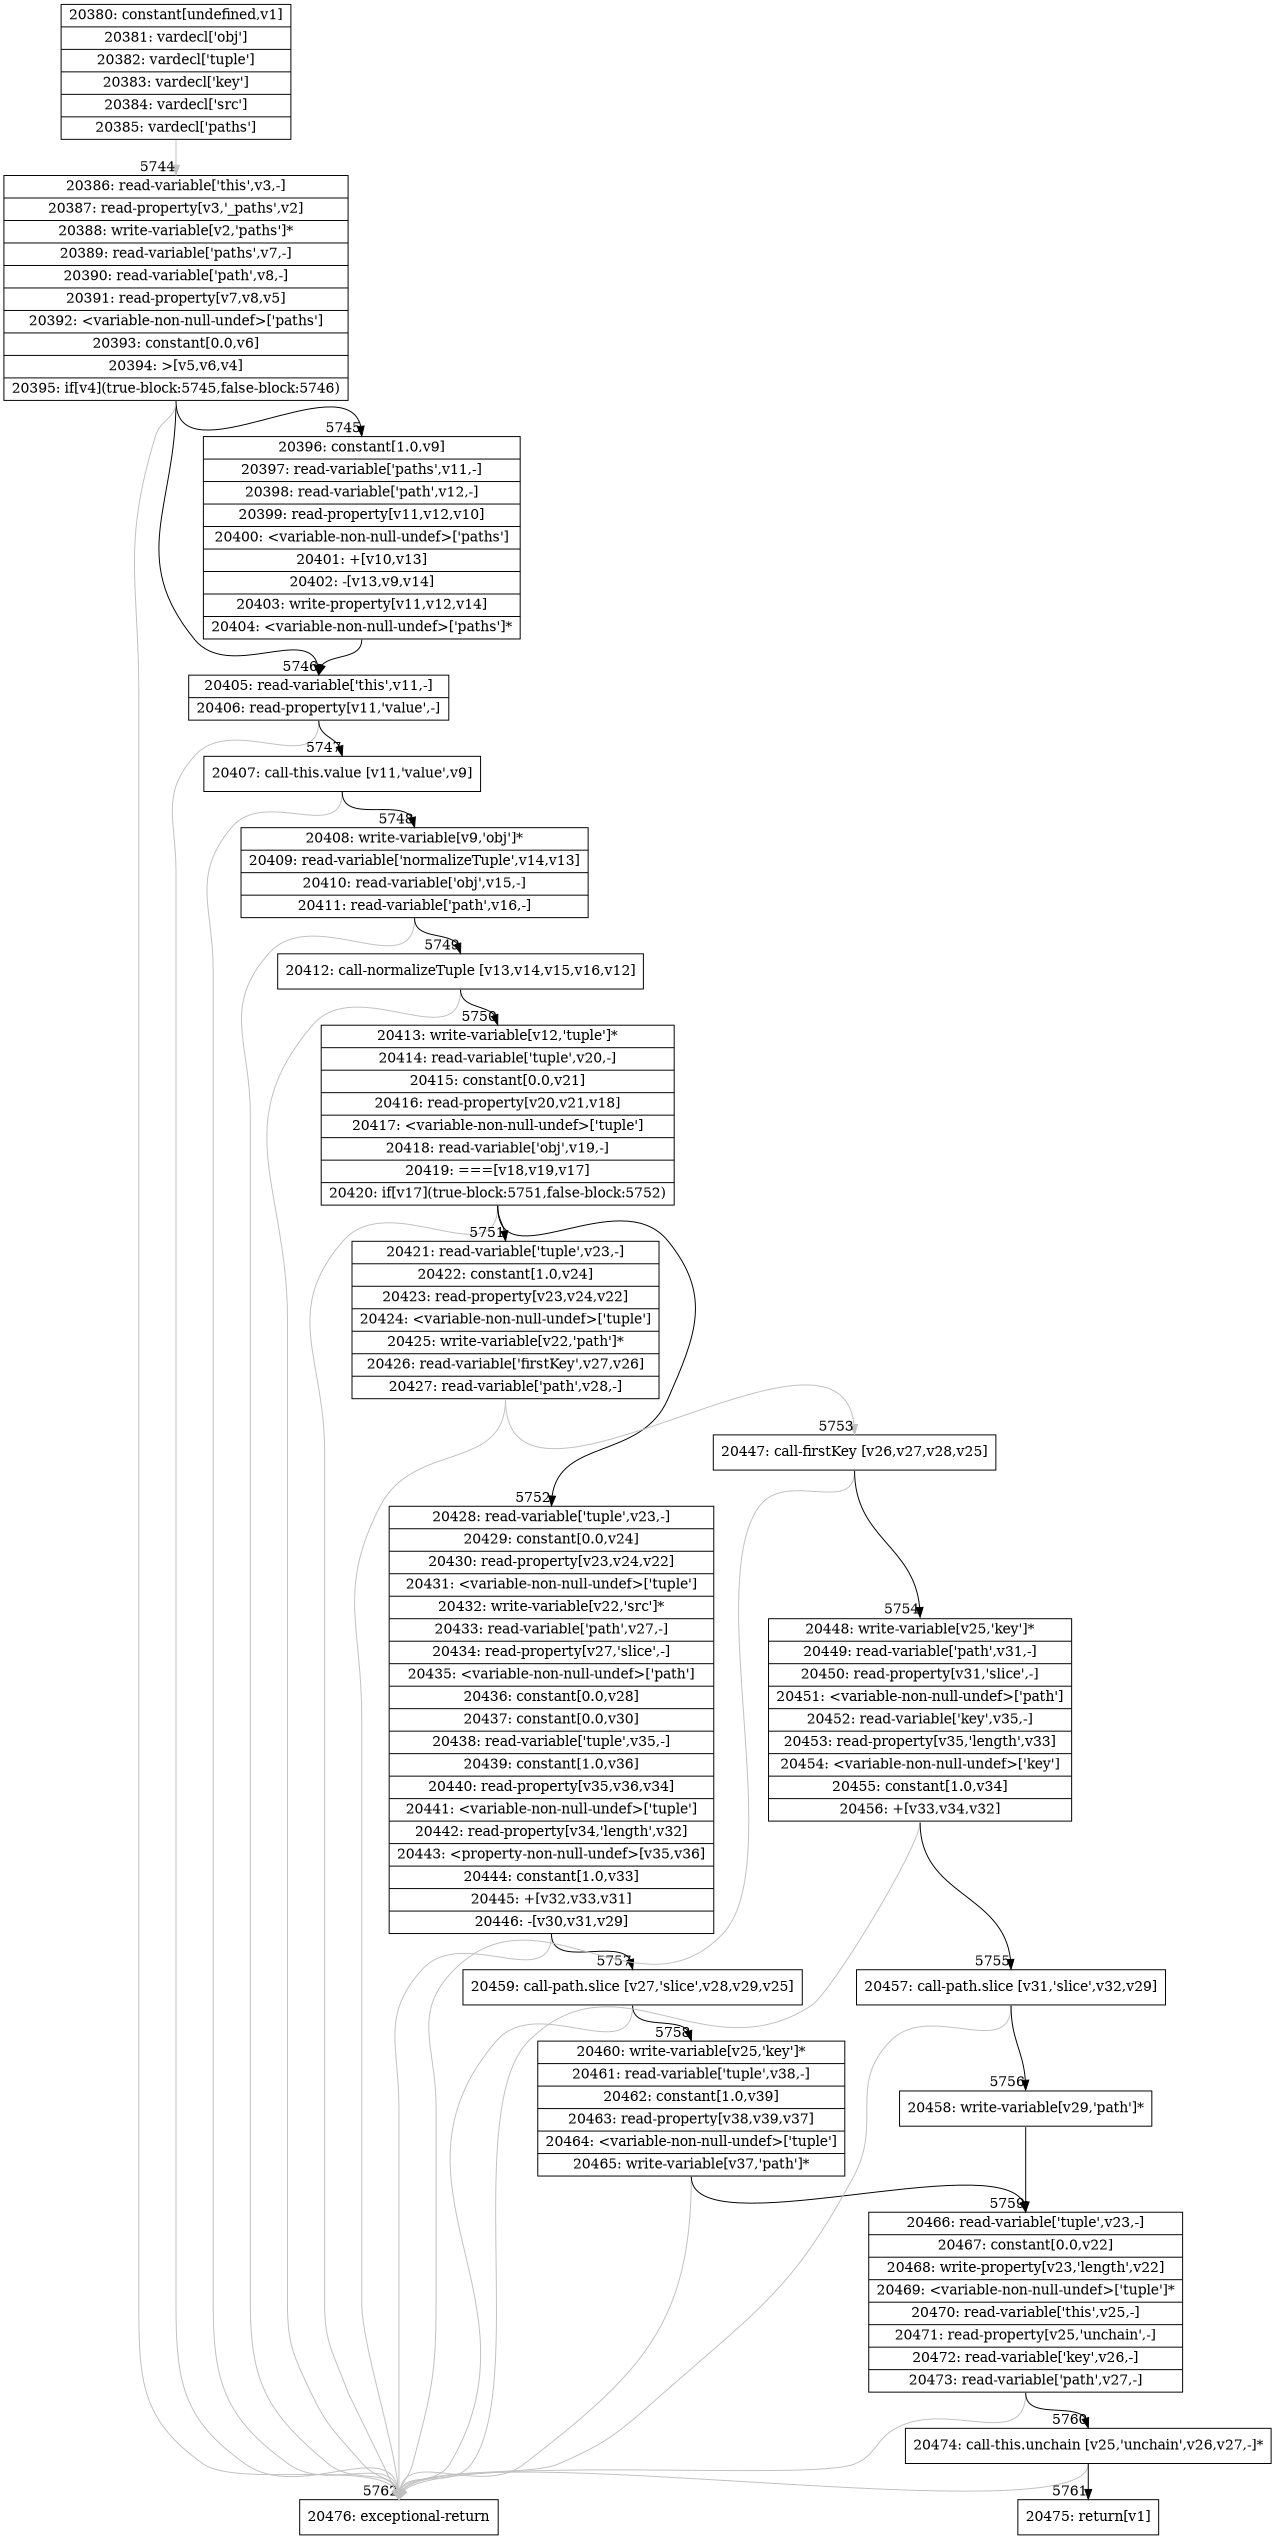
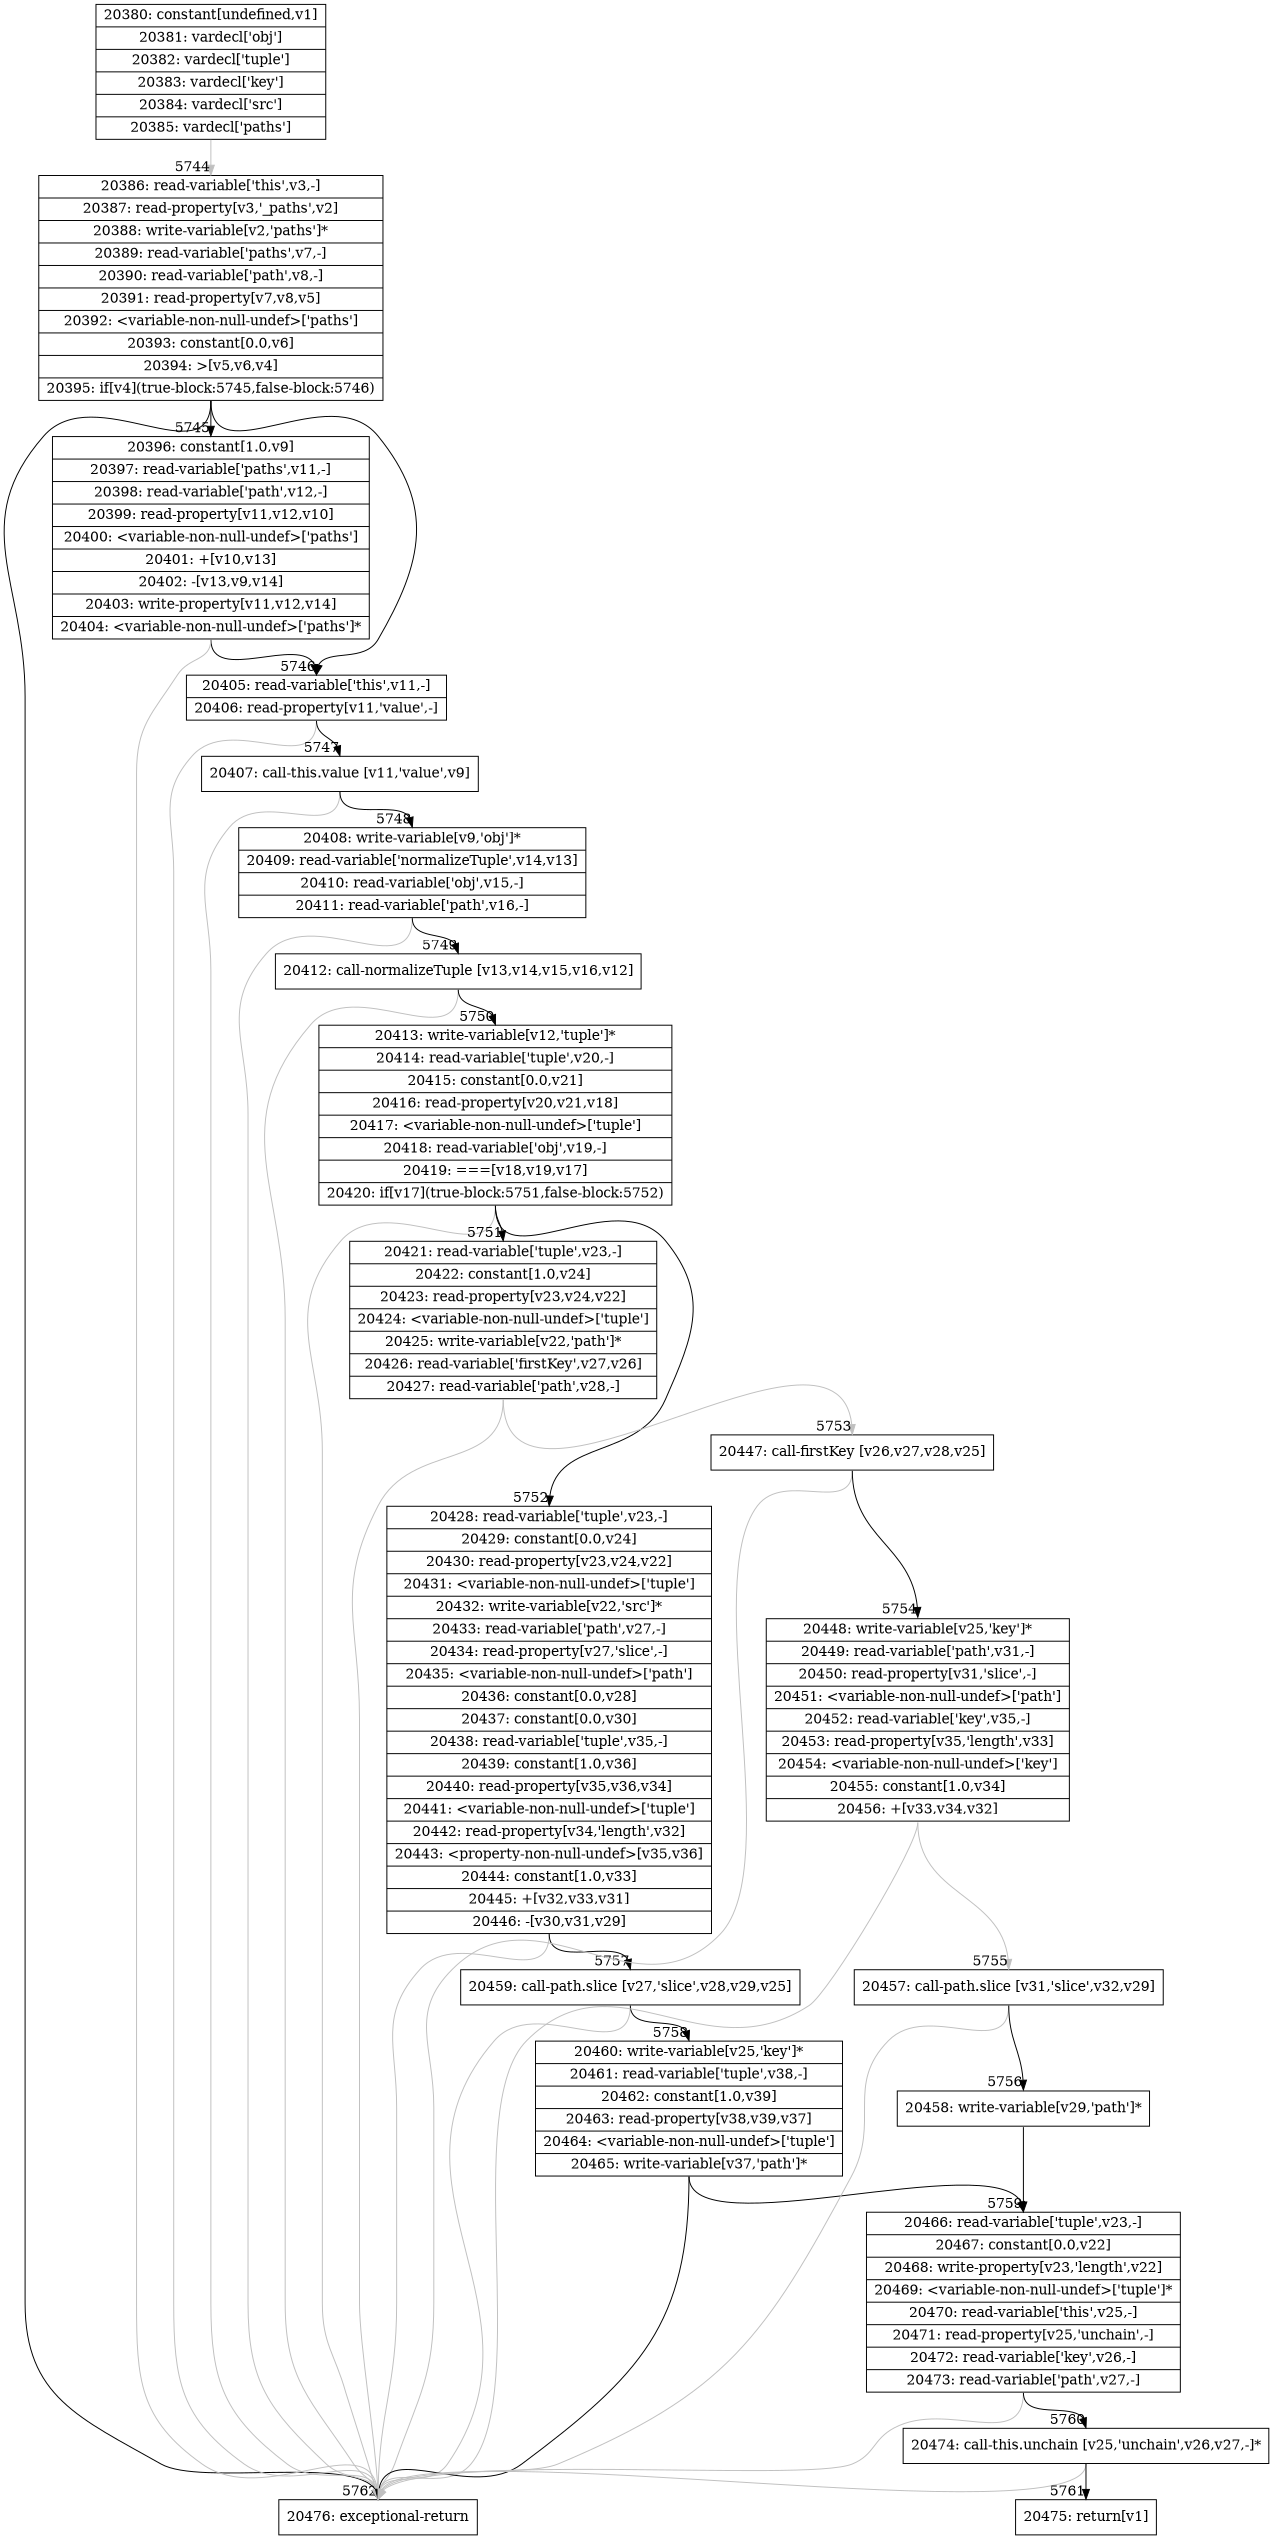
edge "20386: read-variable['this',v3,-]" -> "20476: exceptional-return": color gray -> black
edge "20396: constant[1.0,v9]" -> "20476: exceptional-return": added
edge "20448: write-variable[v25,'key']*" -> "20457: call-path.slice [v31,'slice',v32,v29]": color black -> gray
edge "20460: write-variable[v25,'key']*" -> "20476: exceptional-return": color gray -> black
